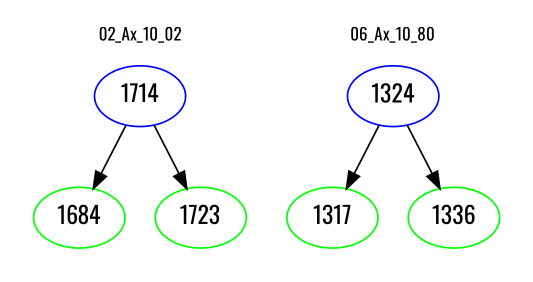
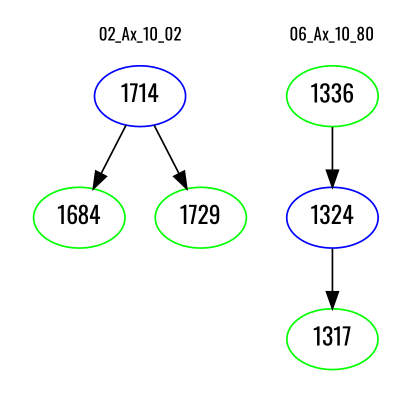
edge "1324" -> "1336": reversed
node "1723": label "1723" -> "1729"
